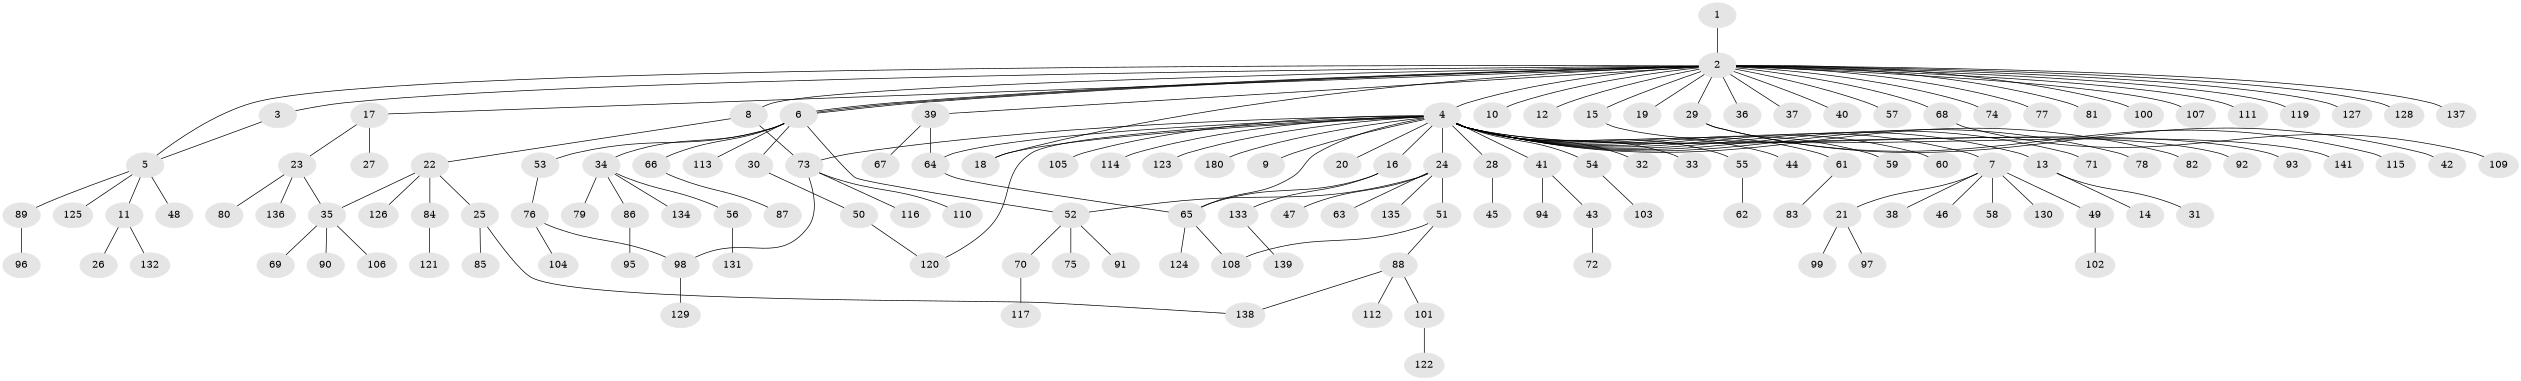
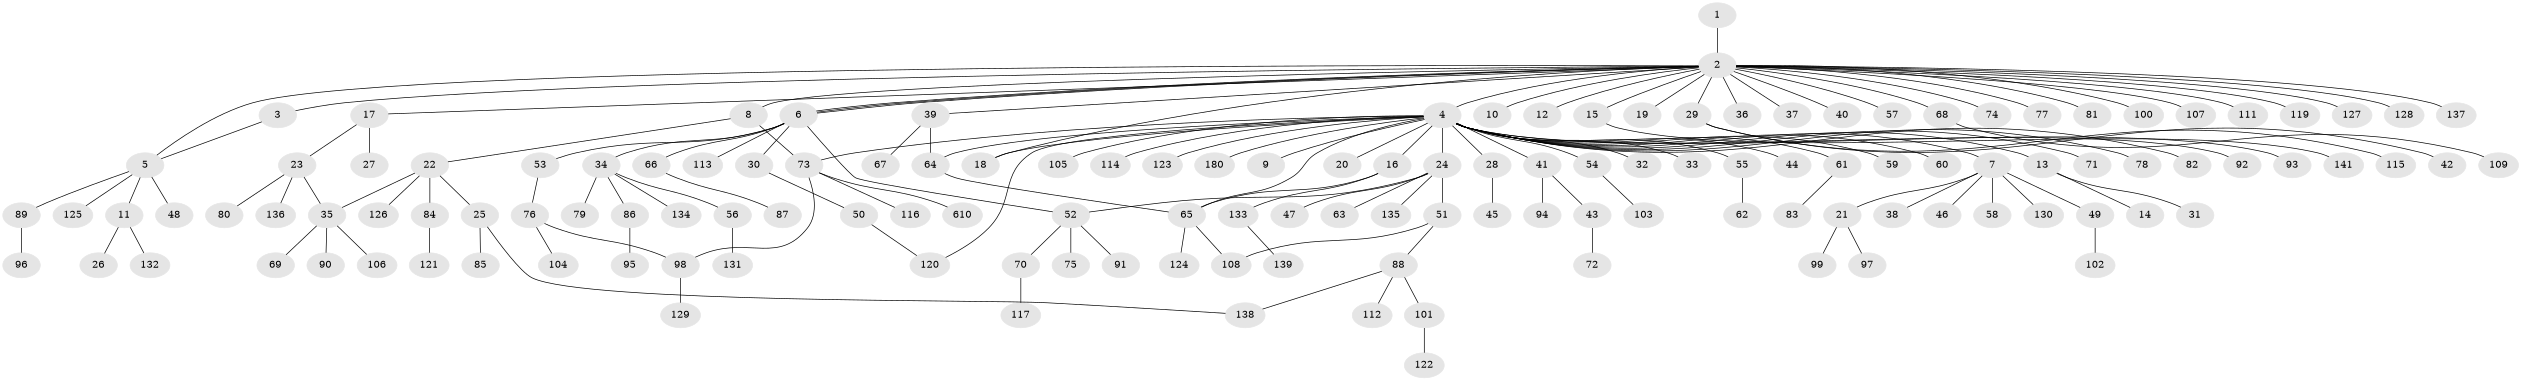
node "110": label "110" -> "610"
